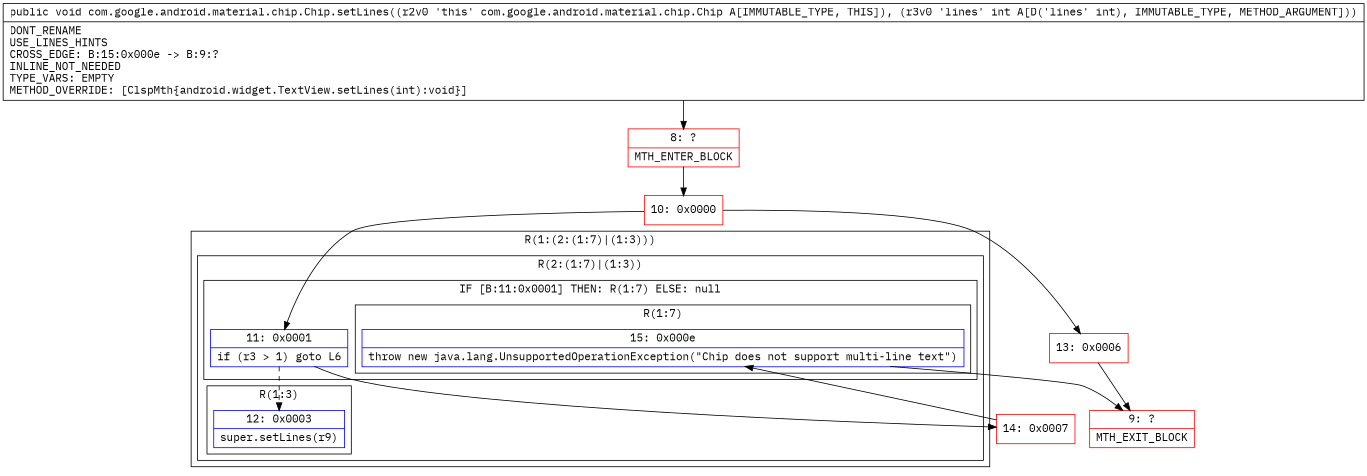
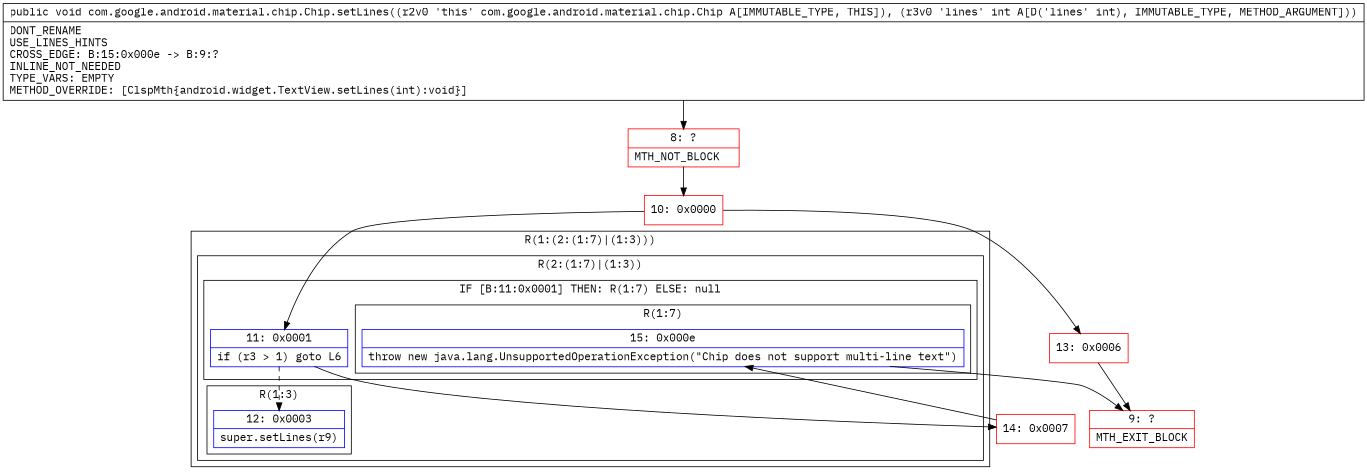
node "8: ?": text "MTH_ENTER_BLOCK" -> "MTH_NOT_BLOCK"
